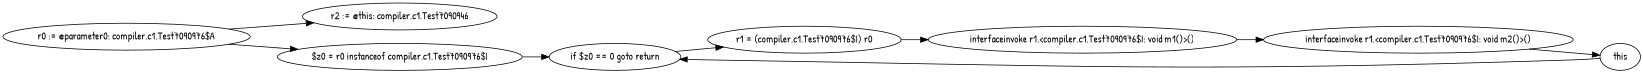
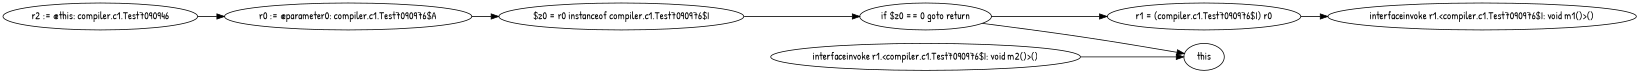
edge "r0 := @parameter0: compiler.c1.Test7090976$A" -> "r2 := @this: compiler.c1.Test7090946": reversed
edge "interfaceinvoke r1.<compiler.c1.Test7090976$I: void m1()>()" -> "interfaceinvoke r1.<compiler.c1.Test7090976$I: void m2()>()": removed
edge "this" -> "if $z0 == 0 goto return": reversed
